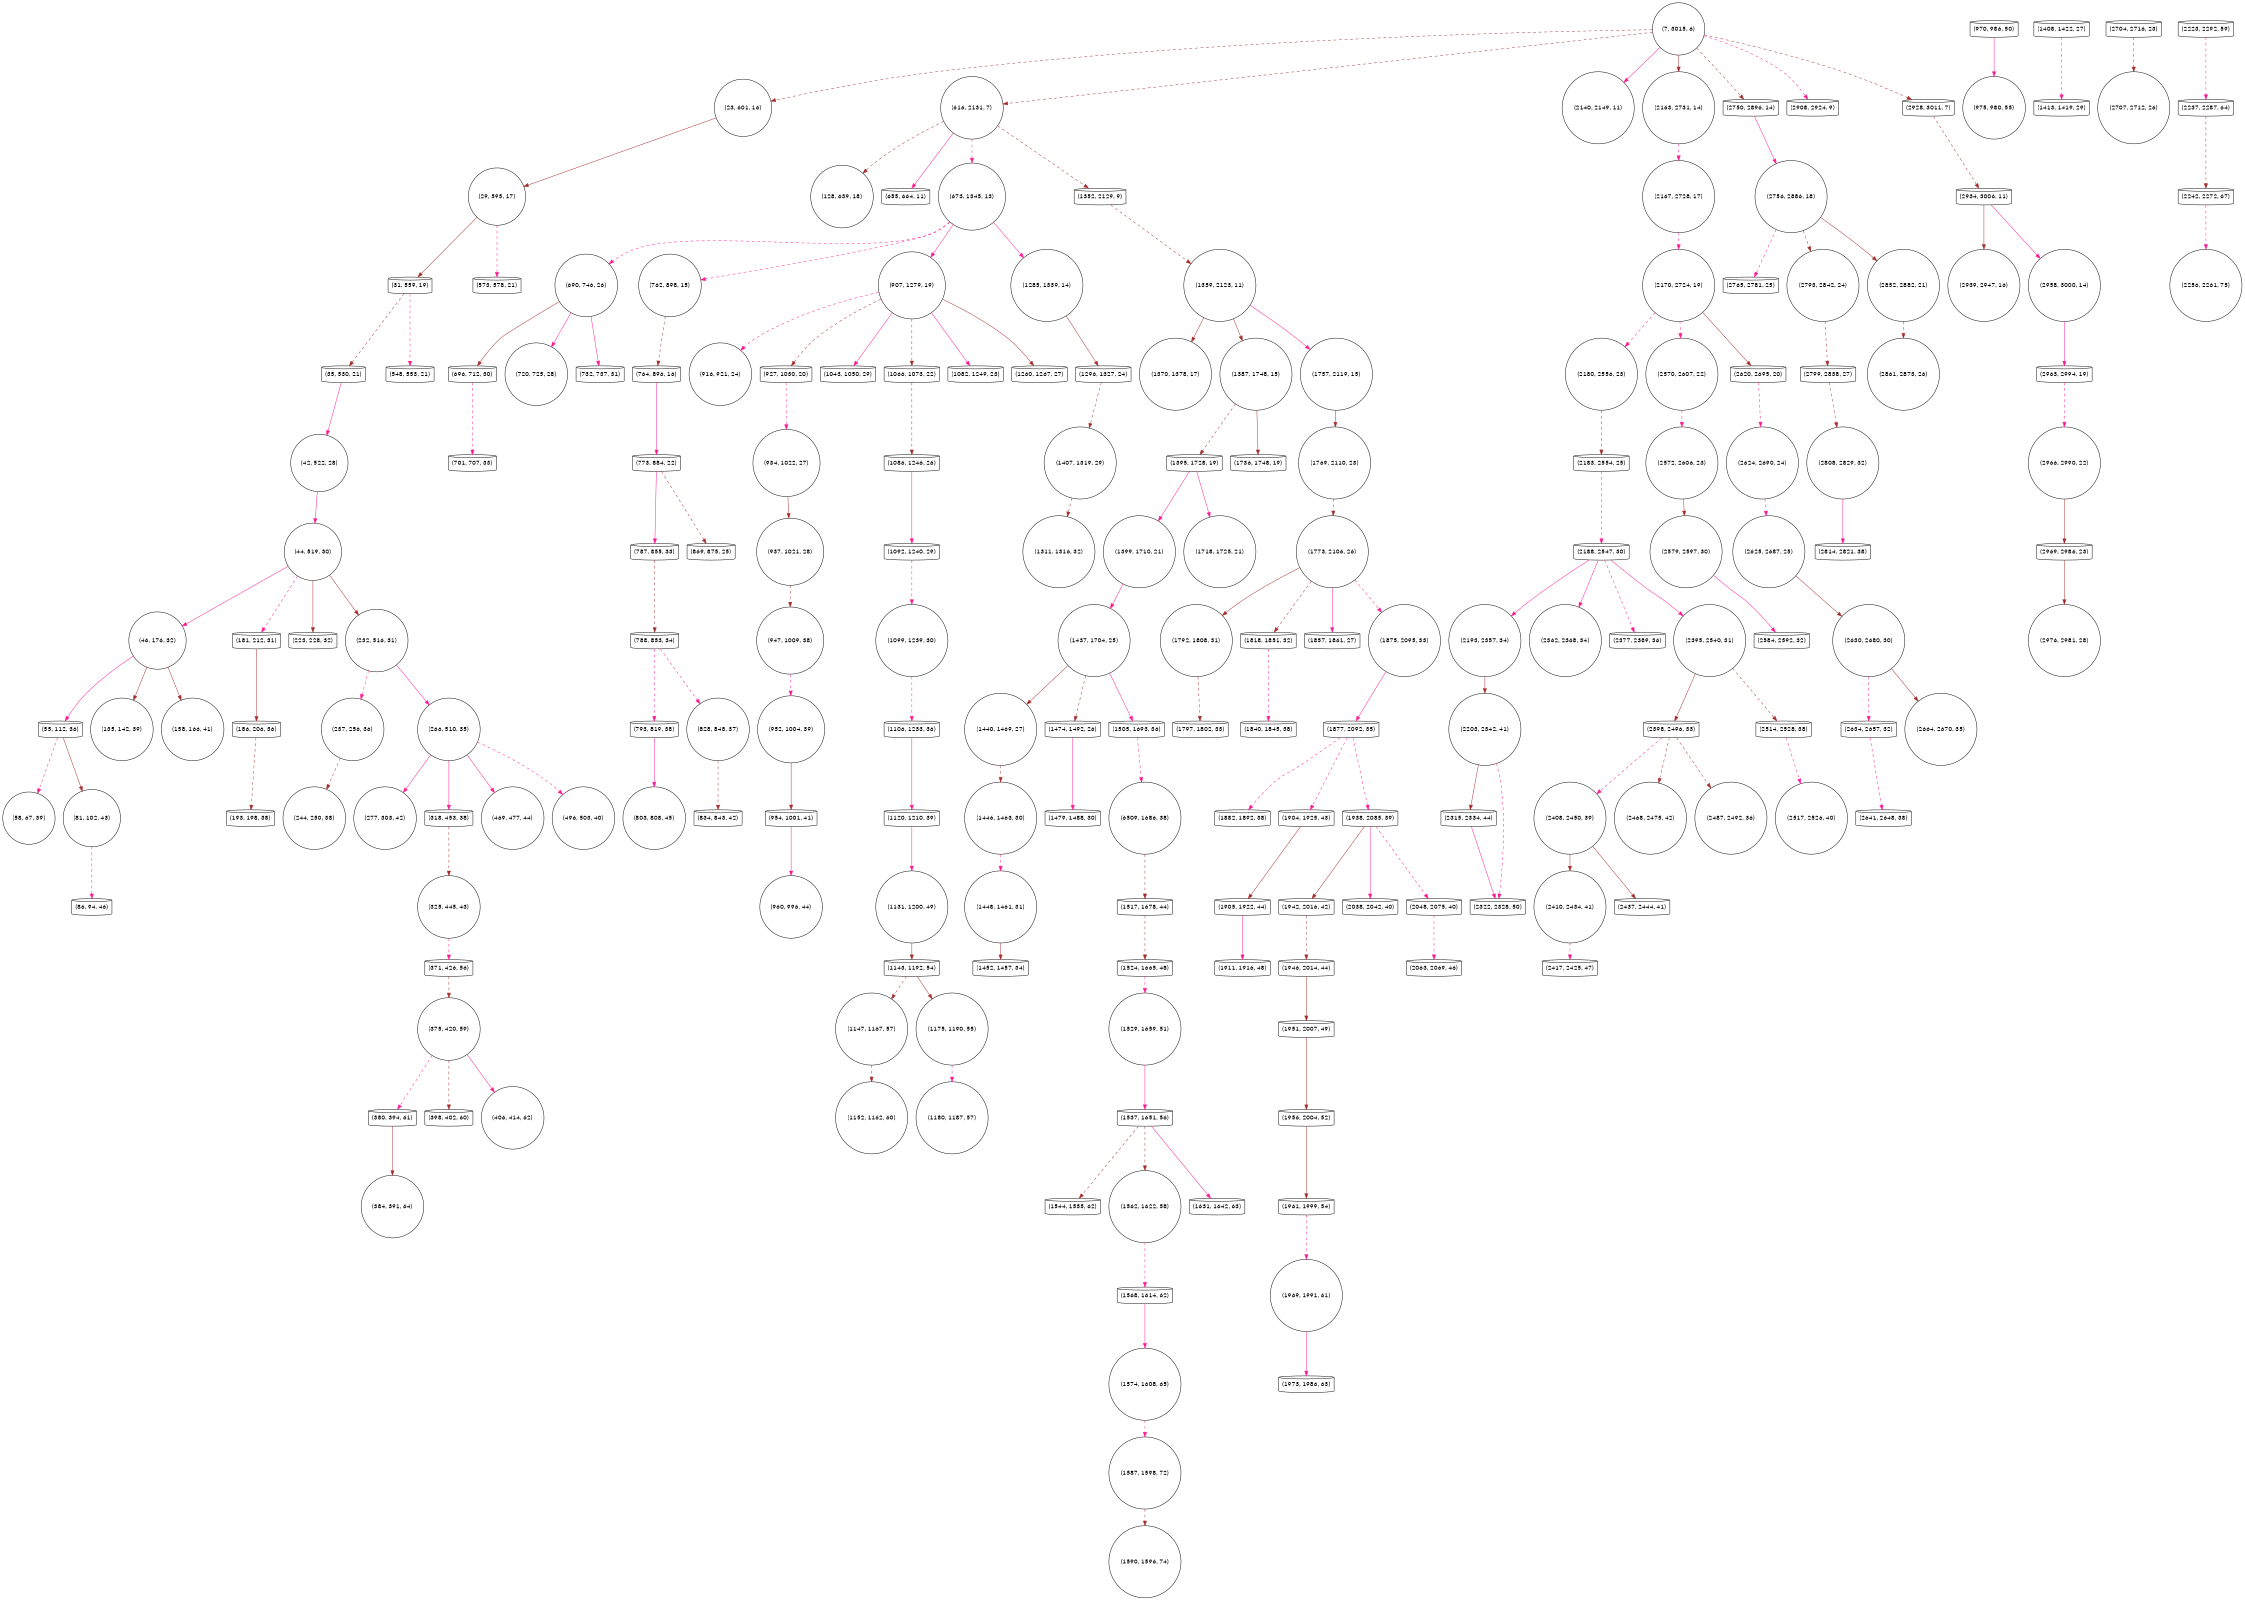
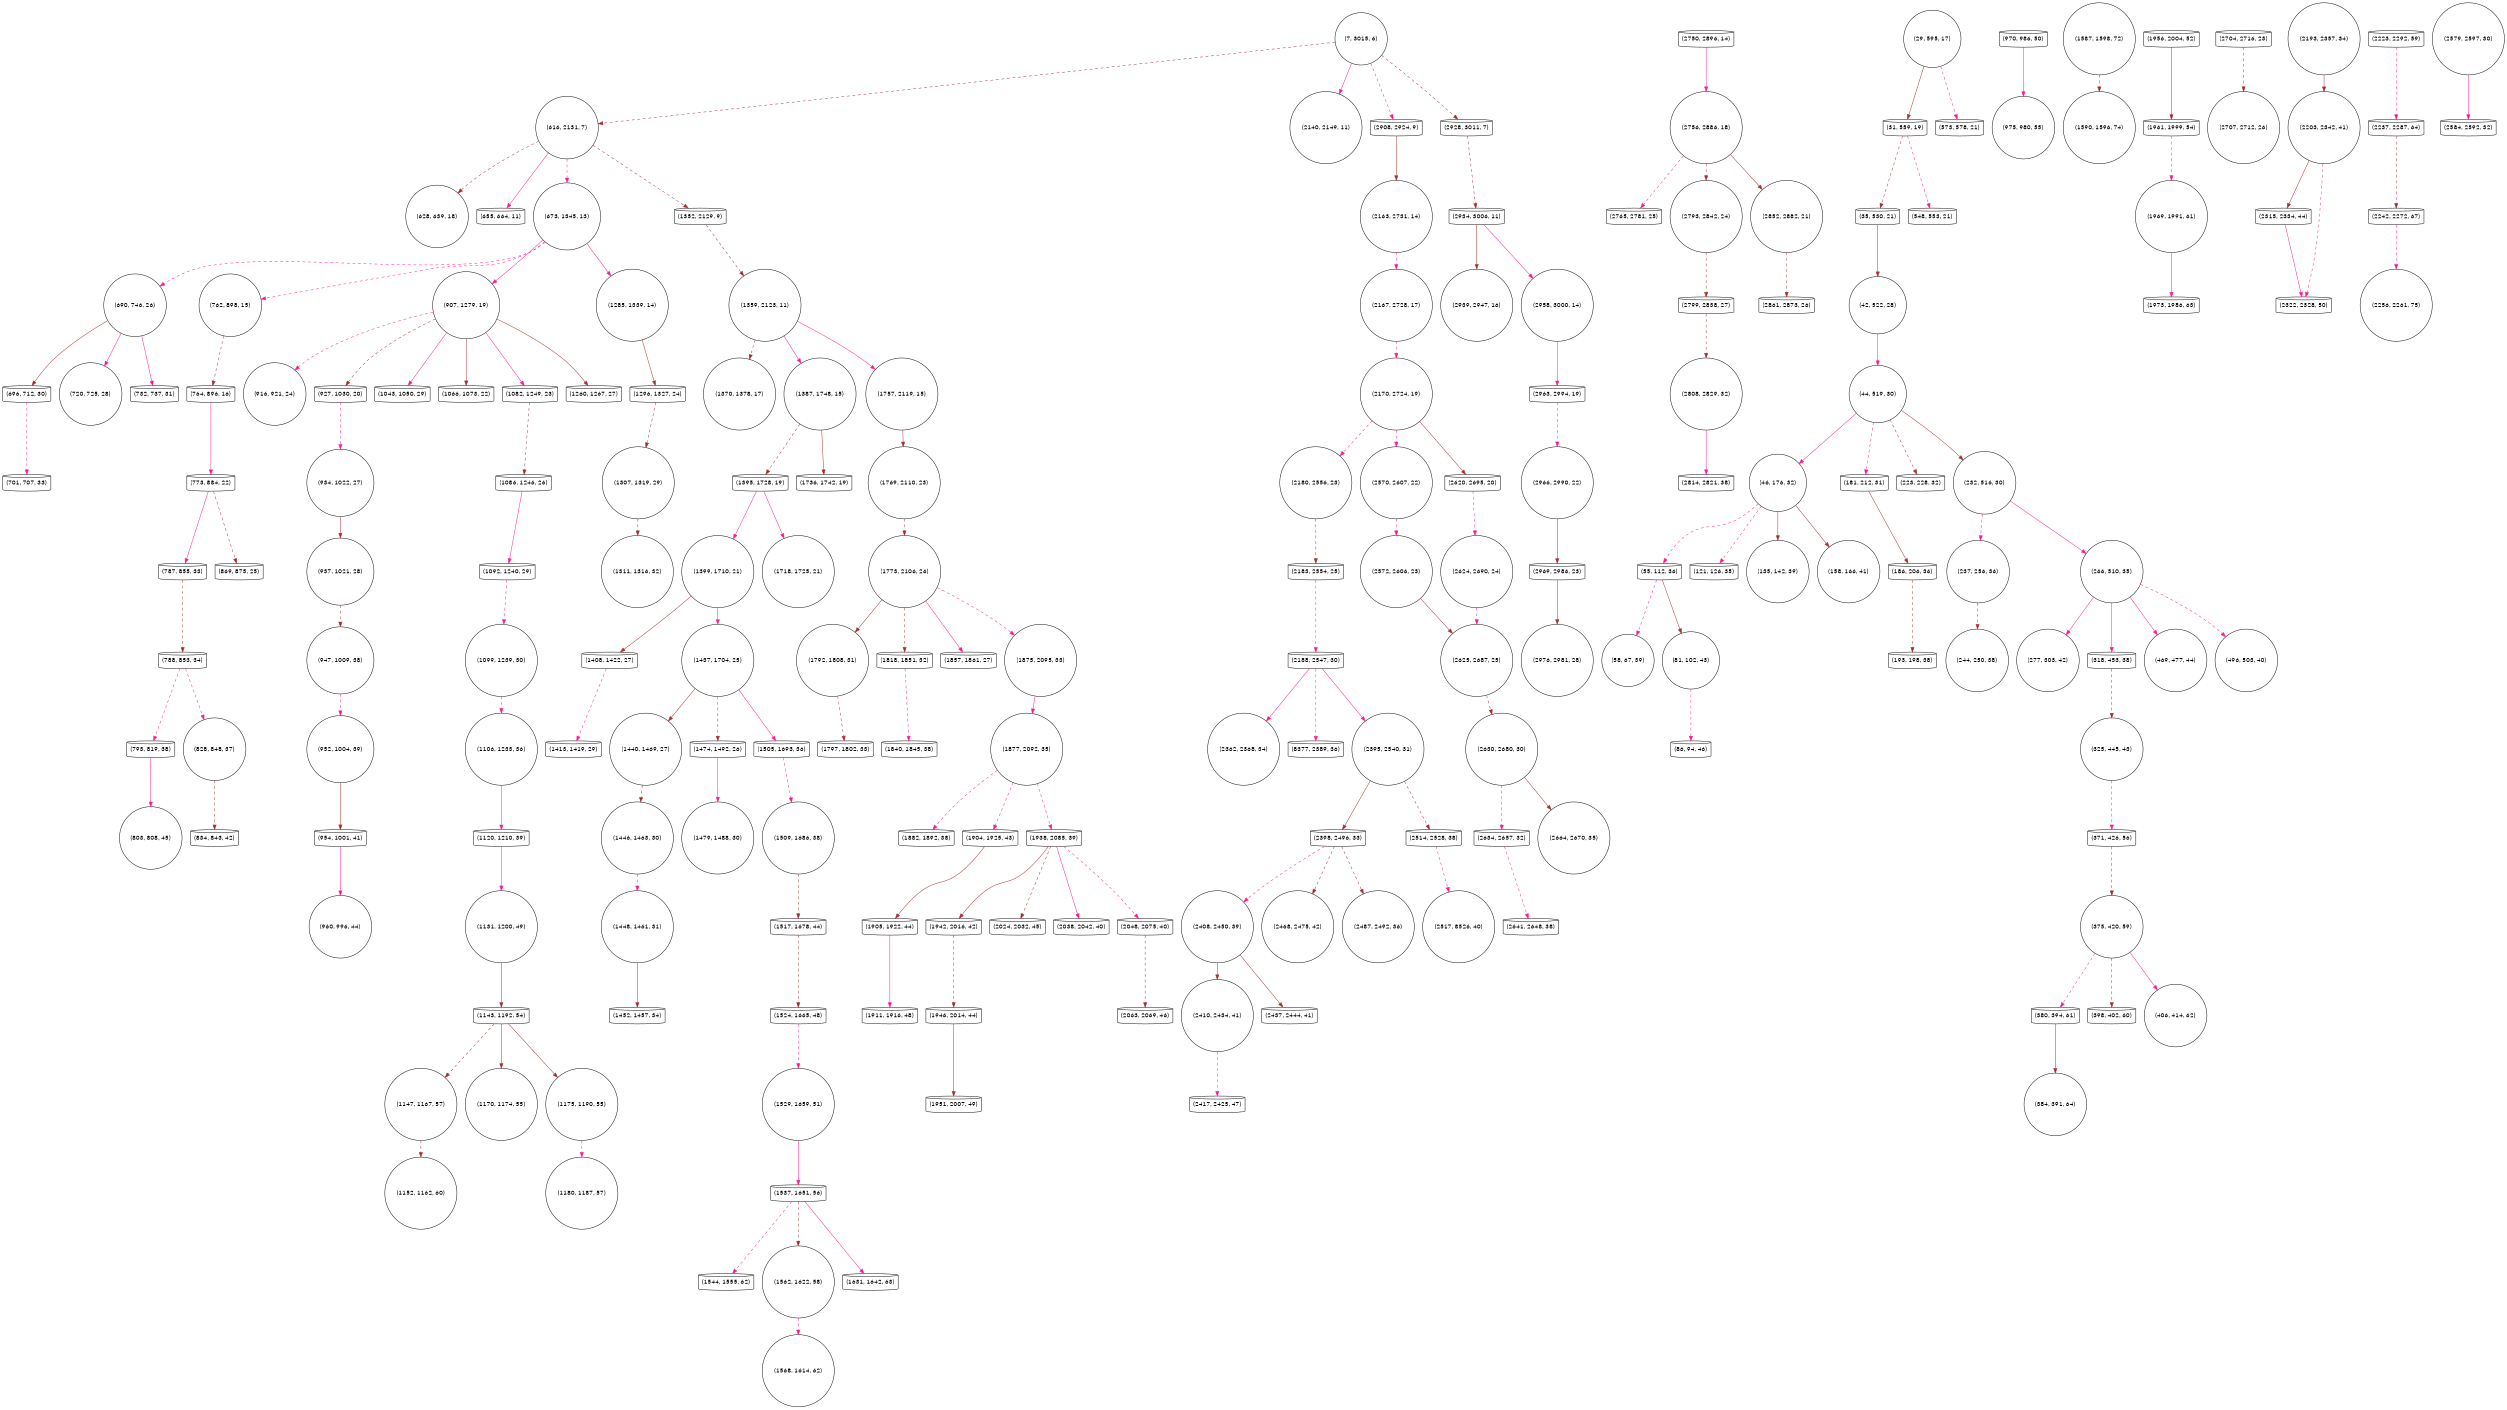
edge "(7, 3015, 6)" -> "(2163, 2731, 14)": now "(2908, 2924, 9)" -> "(2163, 2731, 14)"
edge "(7, 3015, 6)" -> "(2750, 2896, 14)": removed
node "(23, 601, 16)": removed
node "(128, 639, 18)": label "(128, 639, 18)" -> "(628, 639, 18)"
edge "(1359, 2123, 11)" -> "(1370, 1378, 17)": style solid -> dashed
edge "(1359, 2123, 11)" -> "(1387, 1748, 15)": color brown -> deeppink
edge "(907, 1279, 19)" -> "(1066, 1073, 22)": style dashed -> solid
node "(2861, 2873, 26)": shape circle -> cylinder
edge "(35, 530, 21)" -> "(42, 522, 28)": color deeppink -> brown
edge "(1066, 1073, 22)" -> "(1086, 1246, 26)": now "(1082, 1249, 23)" -> "(1086, 1246, 26)"
node "(1407, 1319, 29)": label "(1407, 1319, 29)" -> "(1307, 1319, 29)"
node "(1736, 1748, 19)": label "(1736, 1748, 19)" -> "(1736, 1742, 19)"
edge "(2572, 2606, 23)" -> "(2579, 2597, 30)": now "(2572, 2606, 23)" -> "(2625, 2687, 25)"
node "(121, 126, 35)": added
edge "(2188, 2547, 30)" -> "(2193, 2357, 34)": removed
edge "(2625, 2687, 25)" -> "(2630, 2680, 30)": style solid -> dashed
edge "(44, 519, 30)" -> "(223, 228, 32)": style solid -> dashed
edge "(1399, 1710, 21)" -> "(1408, 1422, 27)": added
node "(232, 516, 31)": label "(232, 516, 31)" -> "(232, 516, 30)"
node "(2377, 2389, 36)": label "(2377, 2389, 36)" -> "(8377, 2389, 36)"
edge "(46, 176, 32)" -> "(55, 112, 36)": style solid -> dashed
node "(1106, 1233, 36)": shape cylinder -> circle
node "(1877, 2092, 35)": shape cylinder -> circle
node "(1479, 1488, 30)": shape cylinder -> circle
node "(6509, 1686, 38)": label "(6509, 1686, 38)" -> "(1509, 1686, 38)"
node "(2517, 2526, 40)": label "(2517, 2526, 40)" -> "(2517, 8526, 40)"
node "(2024, 2032, 45)": added
edge "(2048, 2075, 40)" -> "(2063, 2069, 46)": color deeppink -> brown
edge "(1951, 2007, 49)" -> "(1956, 2004, 52)": removed
node "(1170, 1174, 55)": added
edge "(1537, 1651, 56)" -> "(1544, 1555, 62)": color brown -> deeppink
node "(1568, 1614, 62)": shape cylinder -> circle
node "(1574, 1608, 65)": removed
